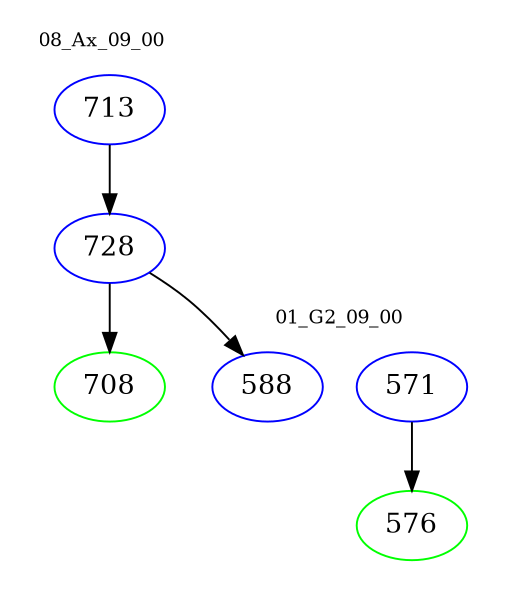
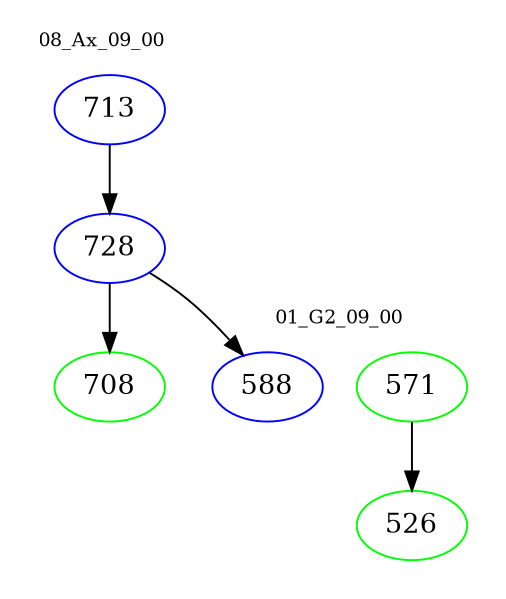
node "571": color blue -> green
node "576": label "576" -> "526"
